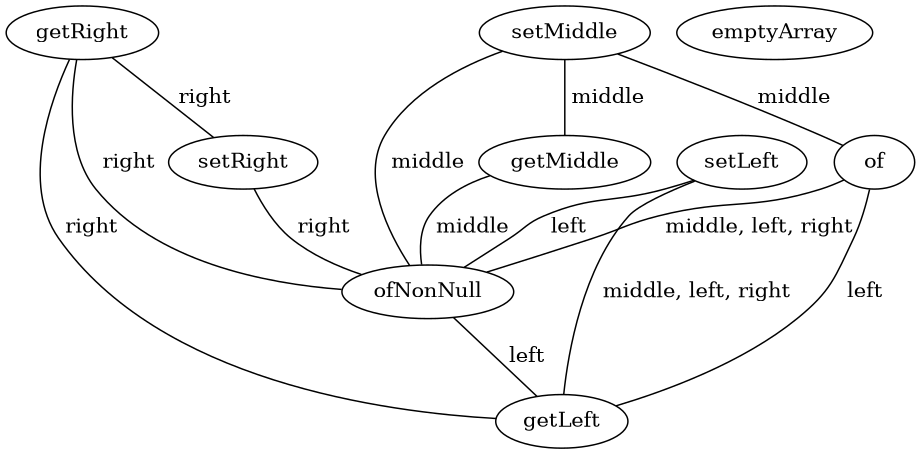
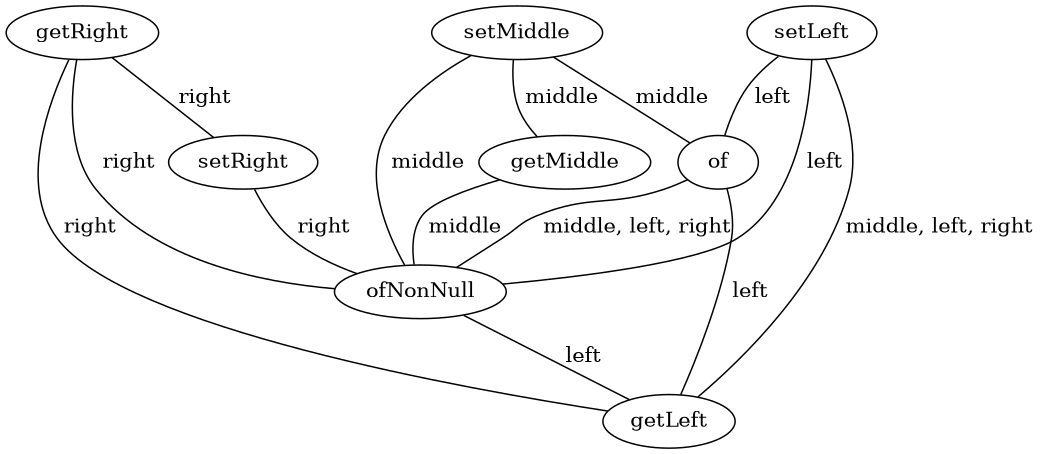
node "emptyArray": removed
edge "setLeft" -- "of": added, label "left"
